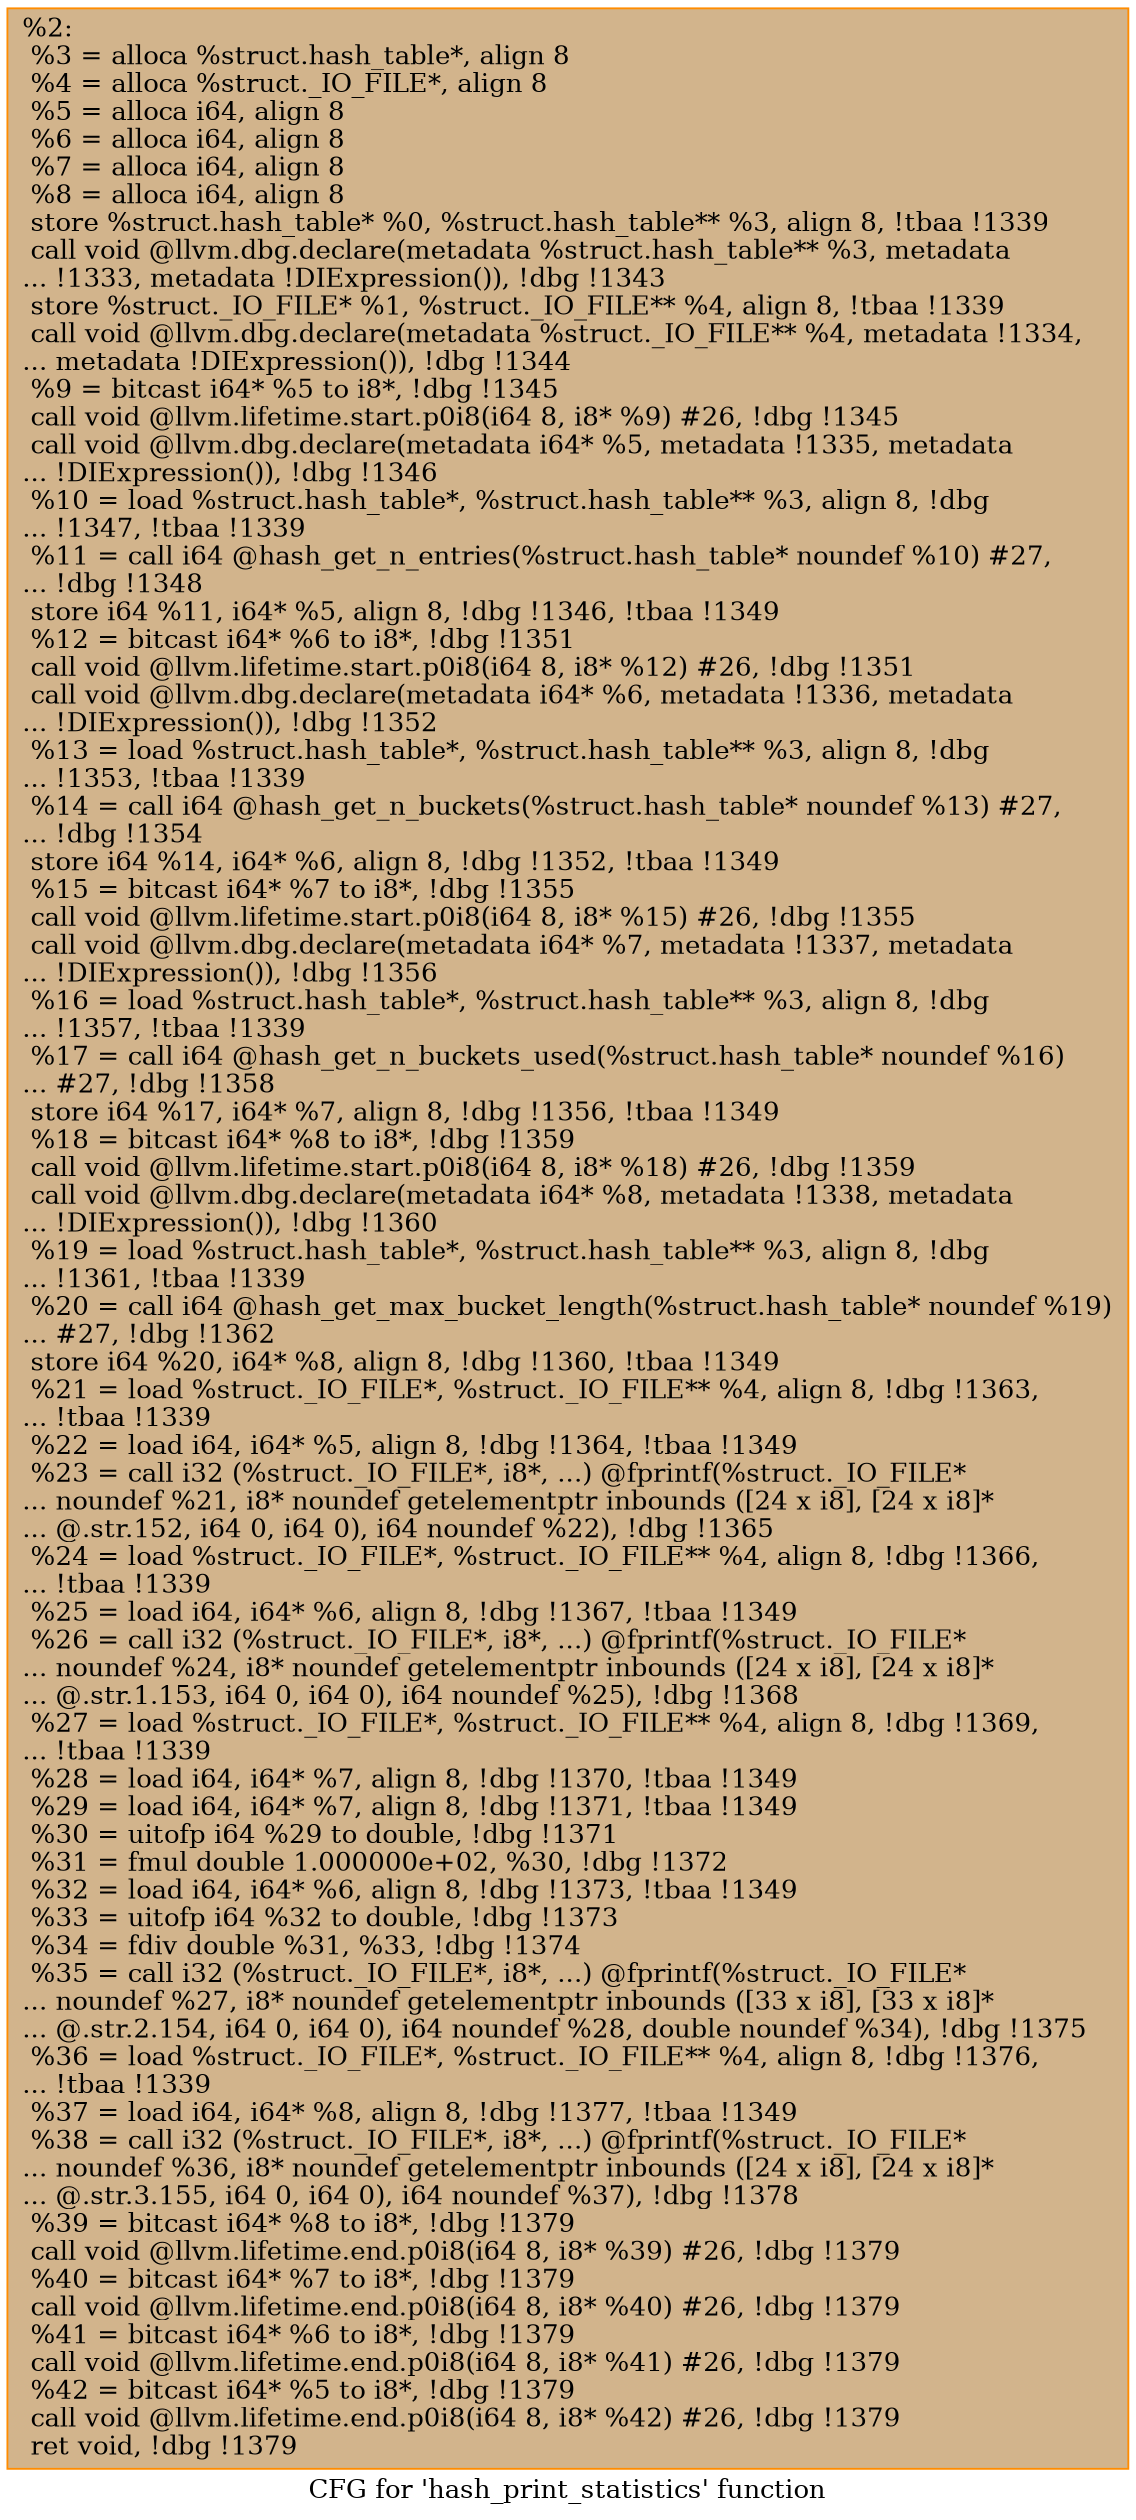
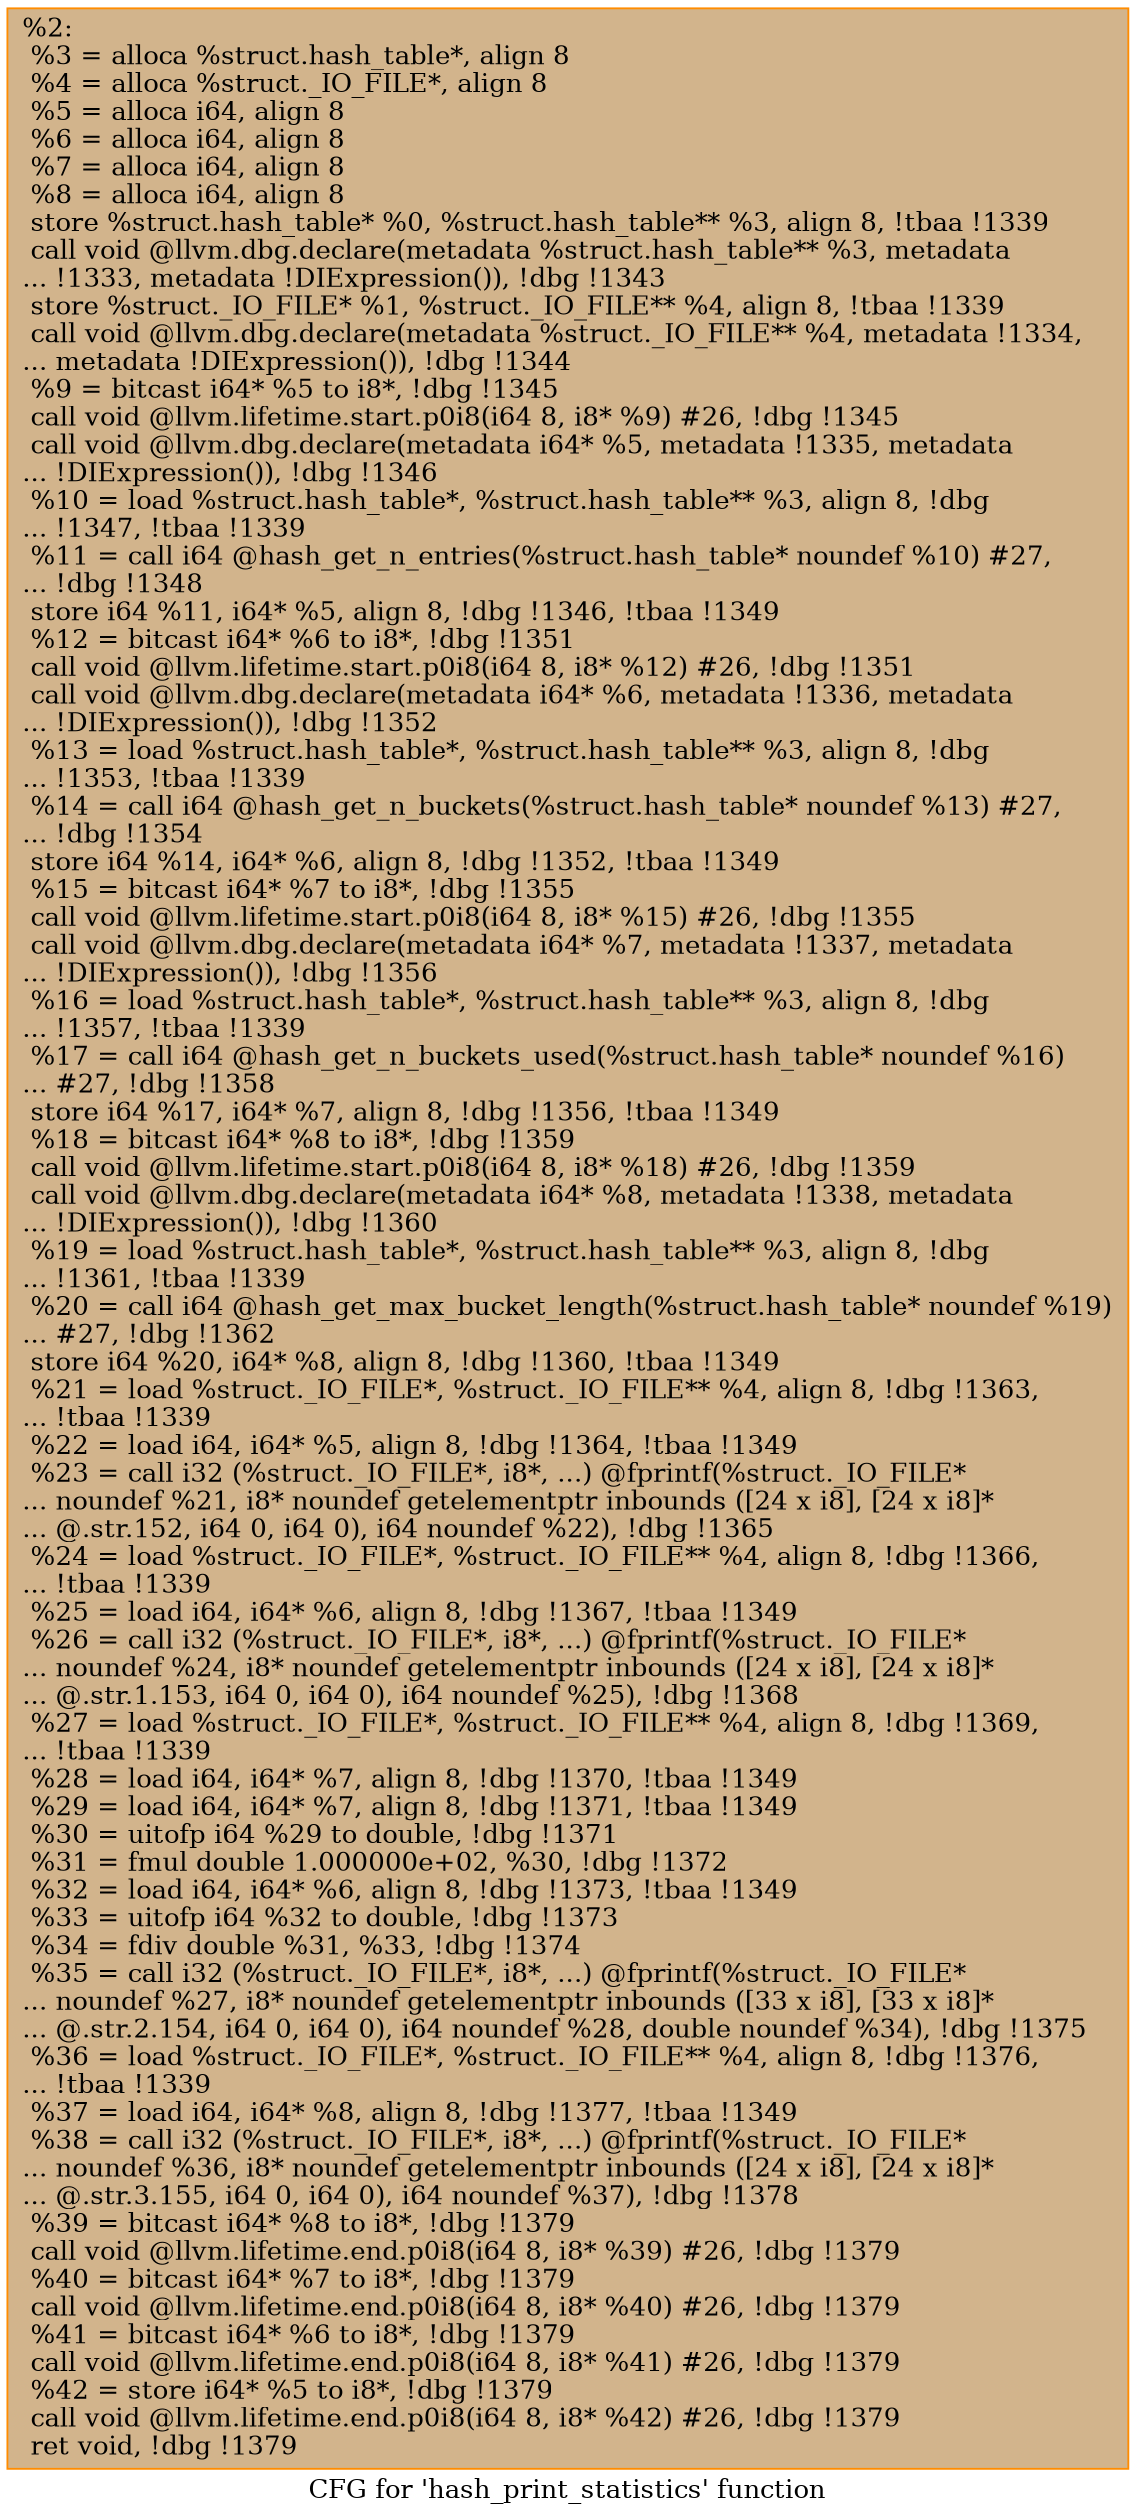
node "%2:": text "%42 = bitcast i64* %5 to i8*, !dbg !1379" -> "%42 = store i64* %5 to i8*, !dbg !1379"
